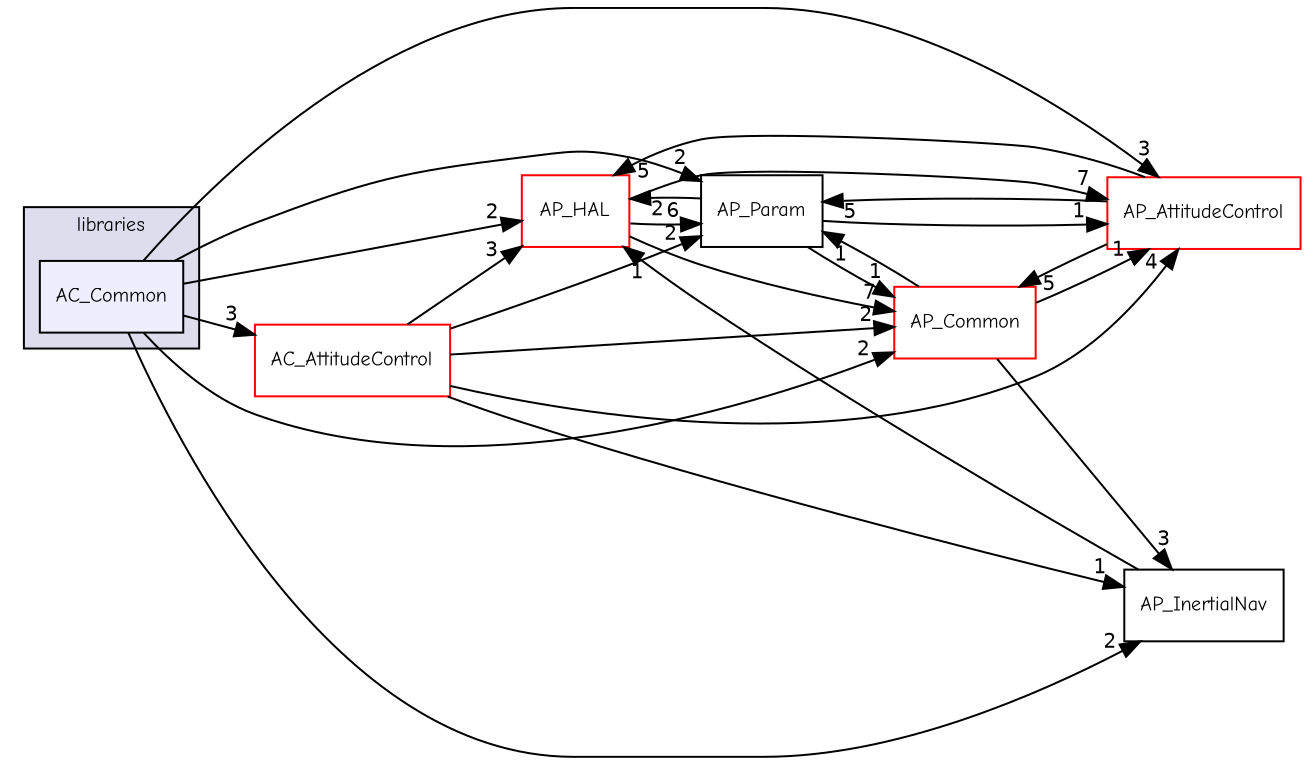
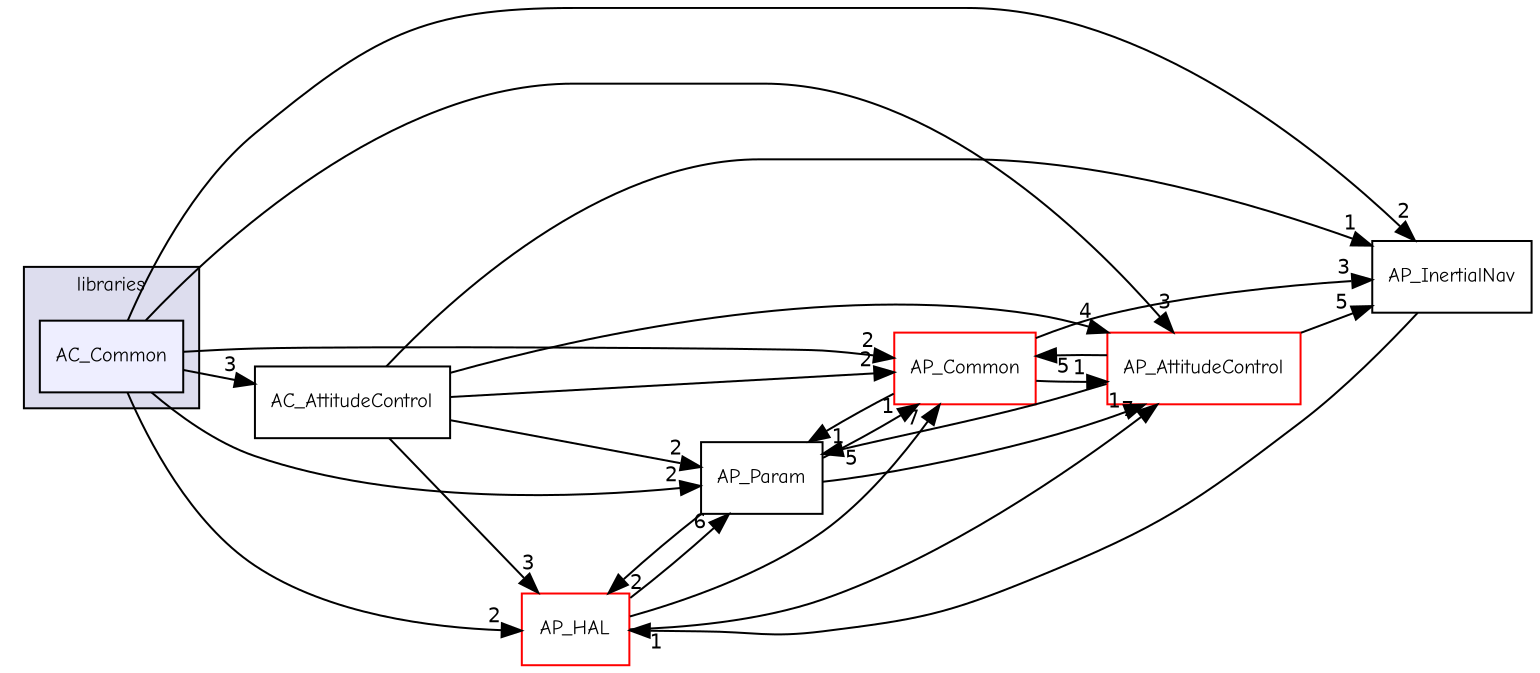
edge "AP_AttitudeControl" -> "AP_HAL": now "AP_AttitudeControl" -> "AP_InertialNav"
node "AC_AttitudeControl": color red -> black
